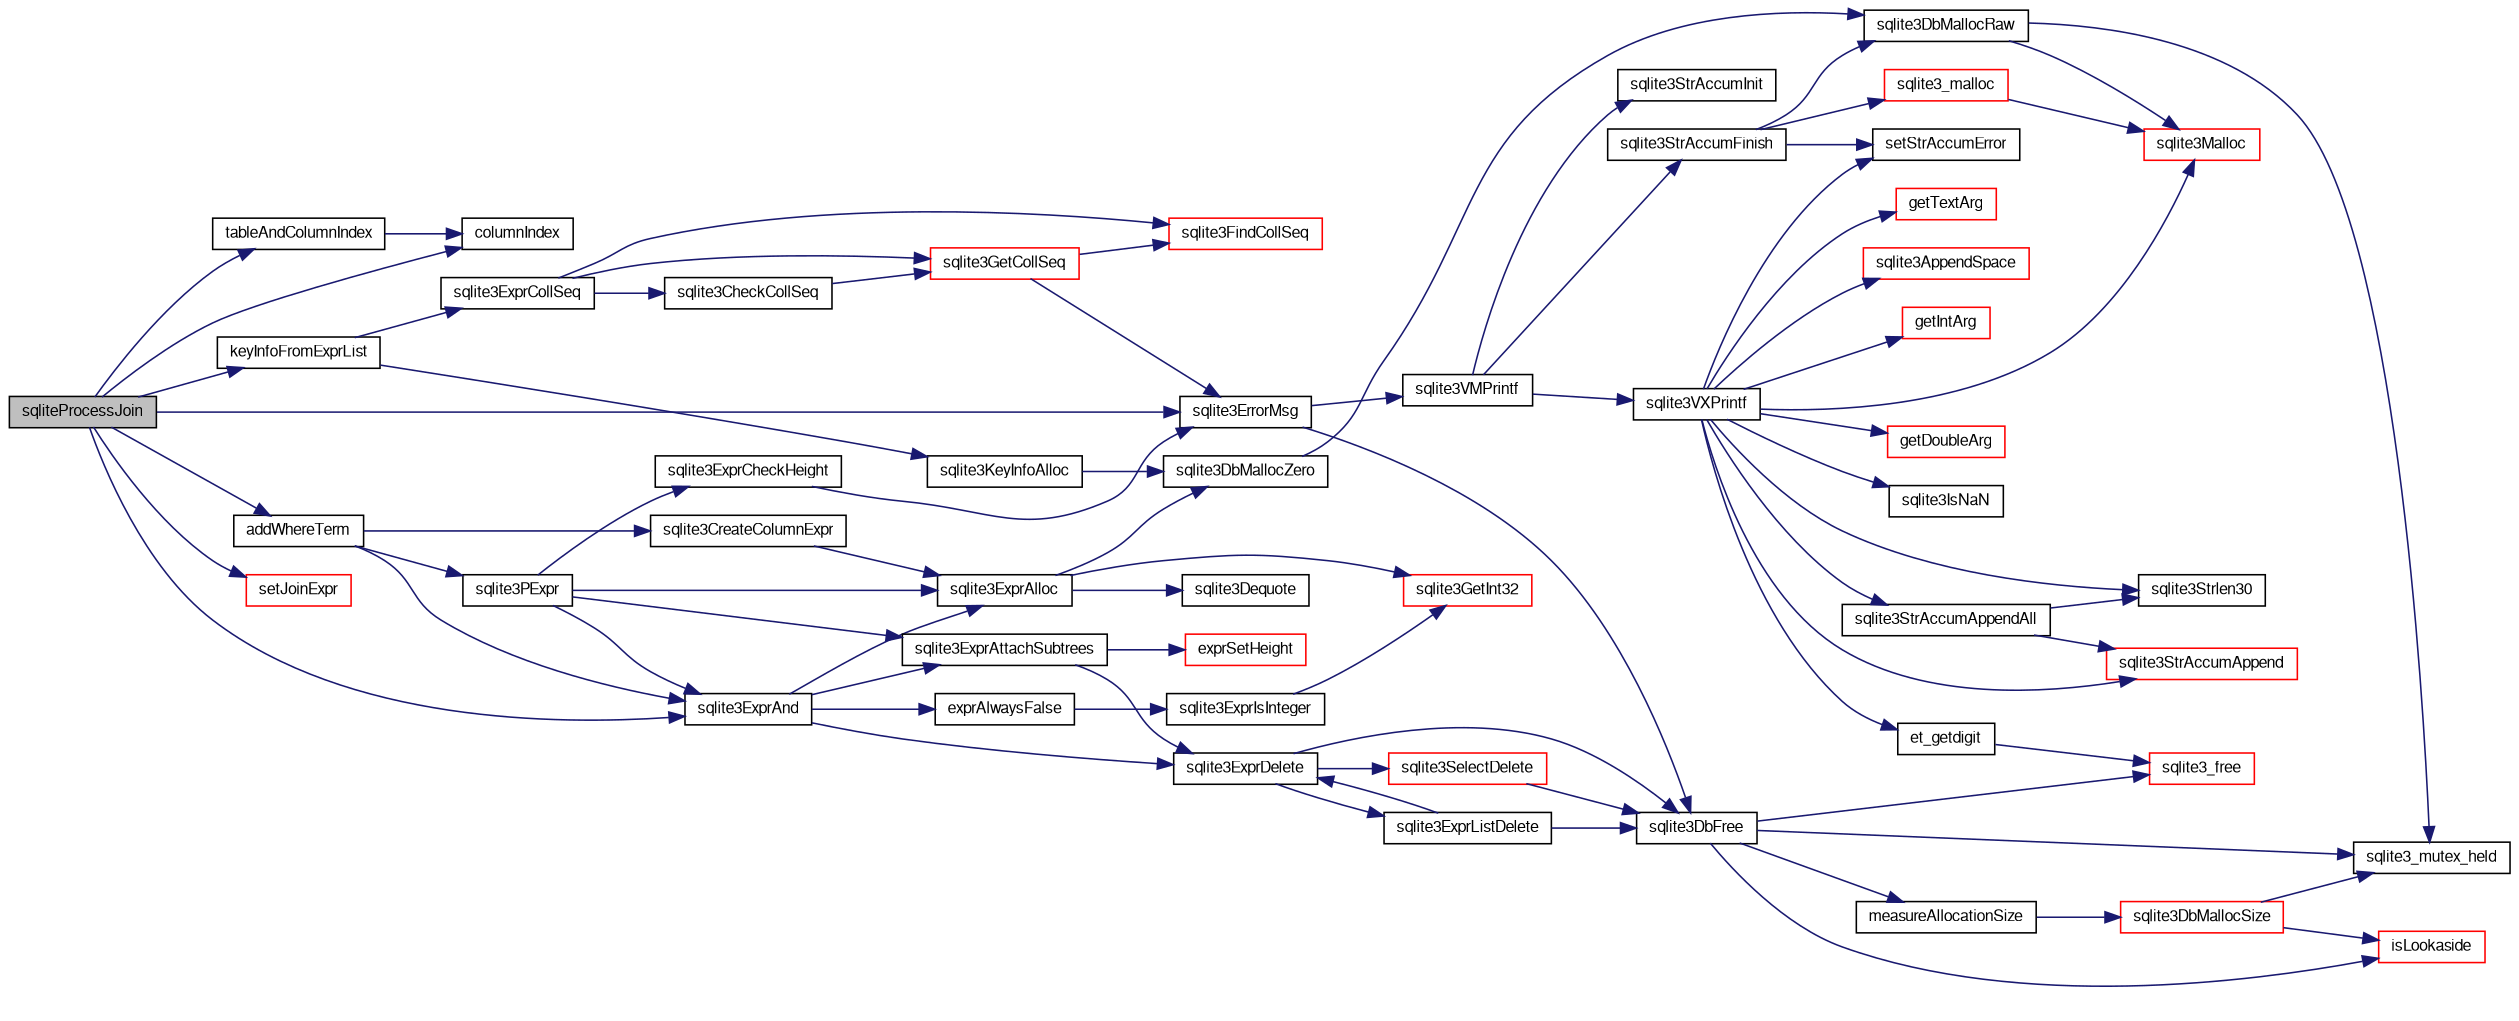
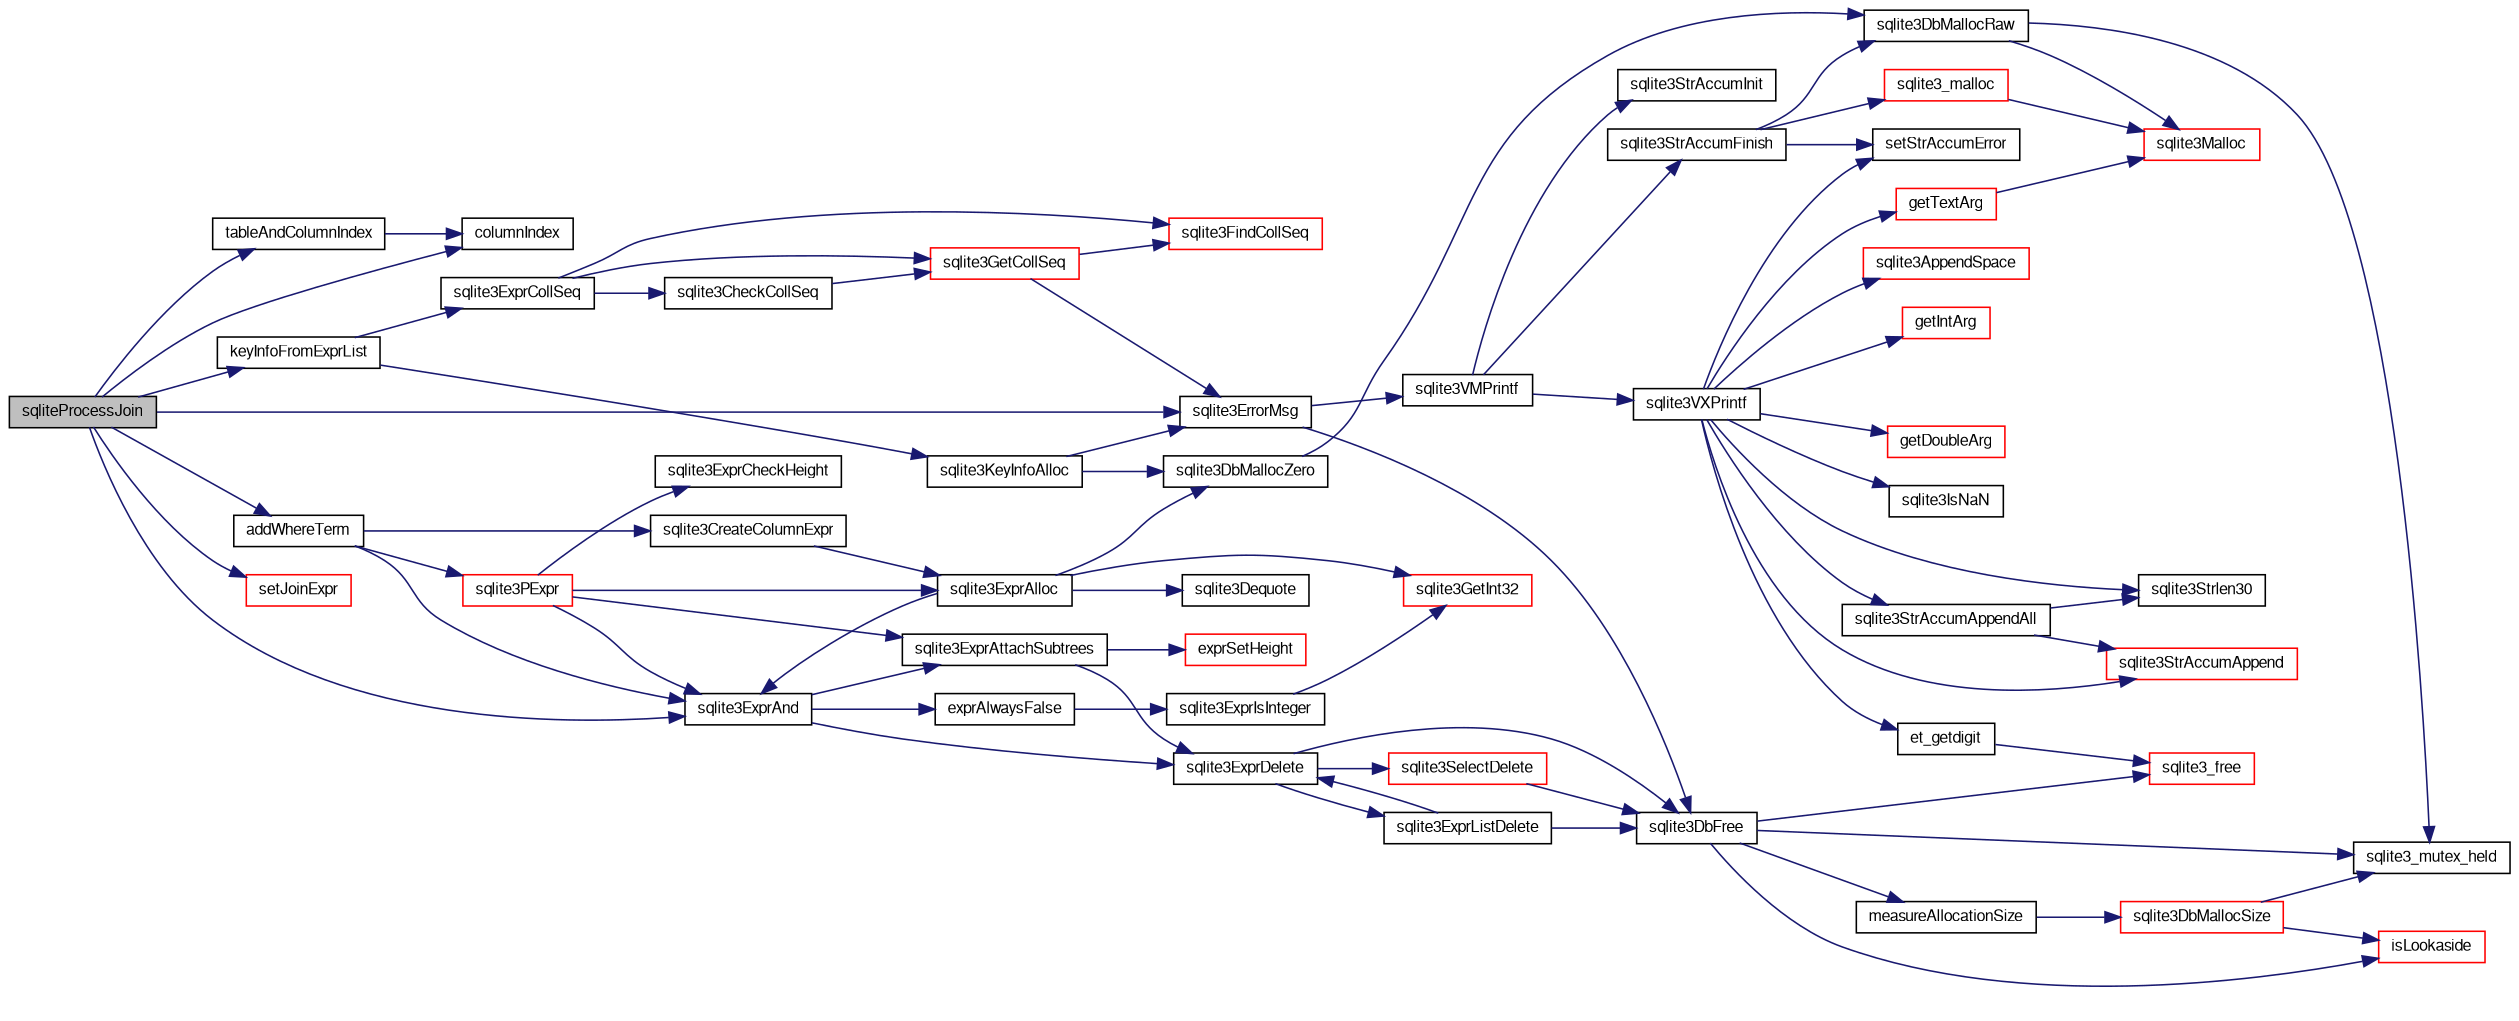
edge "sqlite3VXPrintf" -> "sqlite3Malloc": now "getTextArg" -> "sqlite3Malloc"
edge "sqlite3ExprCheckHeight" -> "sqlite3ErrorMsg": now "sqlite3KeyInfoAlloc" -> "sqlite3ErrorMsg"
node "sqlite3PExpr": color black -> red
edge "sqlite3ExprAnd" -> "sqlite3ExprAlloc": reversed
